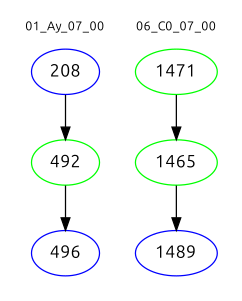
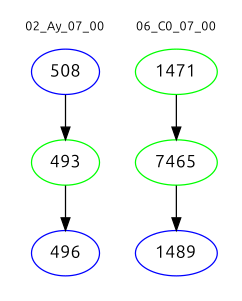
cluster "01_Ay_07_00": label "01_Ay_07_00" -> "02_Ay_07_00"
node "208": label "208" -> "508"
node "492": label "492" -> "493"
node "1465": label "1465" -> "7465"
